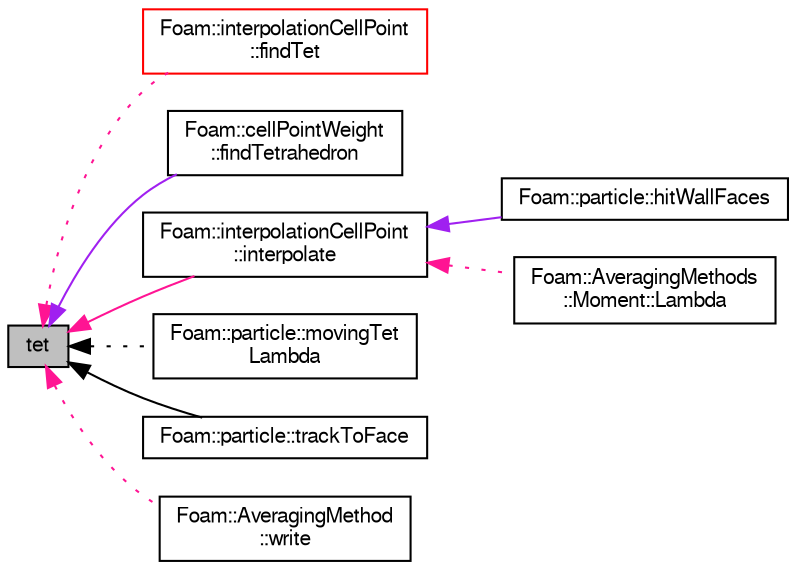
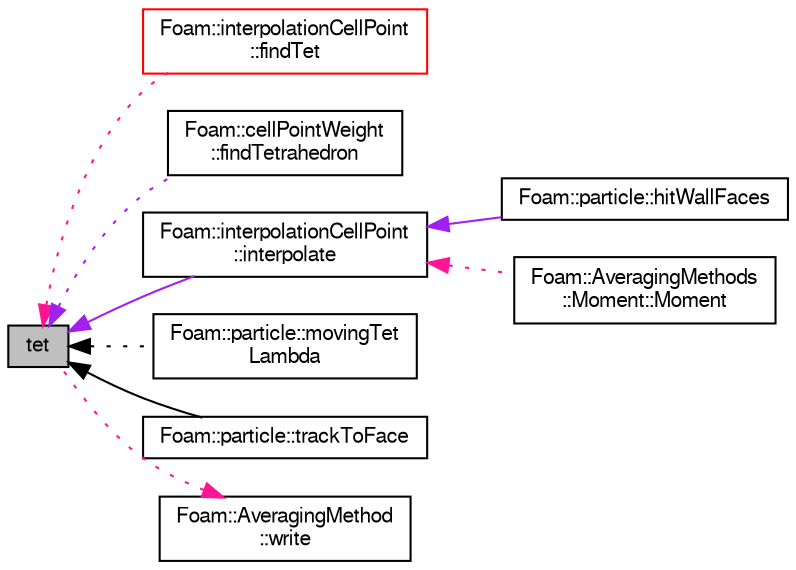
edge "Foam::cellPointWeight ::findTetrahedron" -> "tet": style solid -> dotted
node "Foam::AveragingMethods ::Moment::Lambda": label "Foam::AveragingMethods ::Moment::Lambda" -> "Foam::AveragingMethods ::Moment::Moment"
edge "Foam::interpolationCellPoint ::interpolate" -> "tet": color deeppink -> purple
edge "Foam::AveragingMethod ::write" -> "tet": reversed
